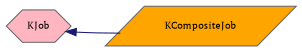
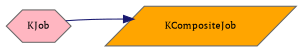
edge "KCompositeJob" -> "KJob": reversed
